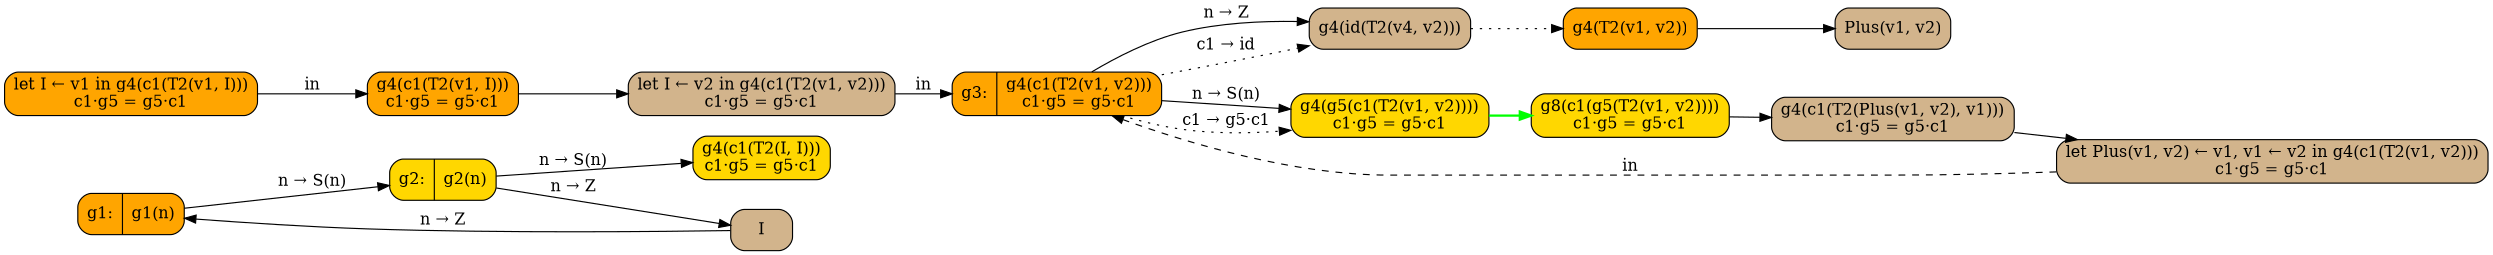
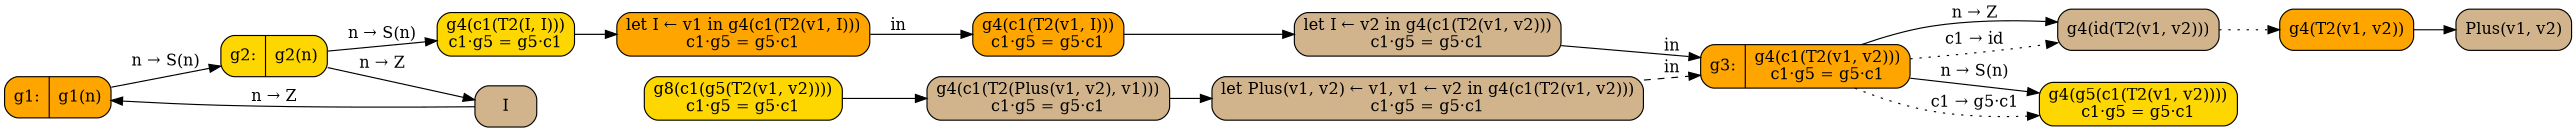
node "g4(id(T2(v4, v2)))": label "g4(id(T2(v4, v2)))" -> "g4(id(T2(v1, v2)))"
edge "g4(c1(T2(I, I))) c1·g5 = g5·c1" -> "let I ← v1 in g4(c1(T2(v1, I))) c1·g5 = g5·c1": added
edge "g4(g5(c1(T2(v1, v2)))) c1·g5 = g5·c1" -> "g8(c1(g5(T2(v1, v2)))) c1·g5 = g5·c1": removed
